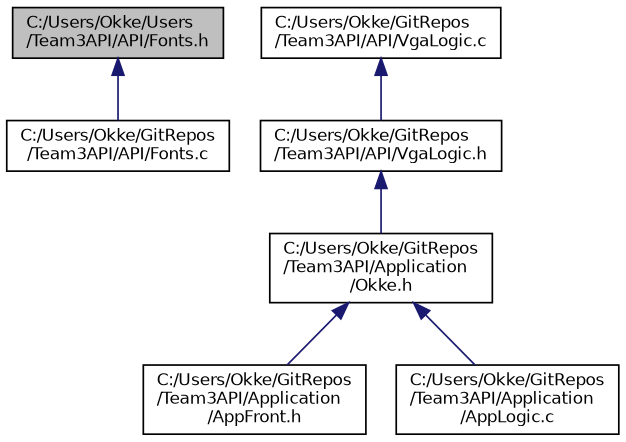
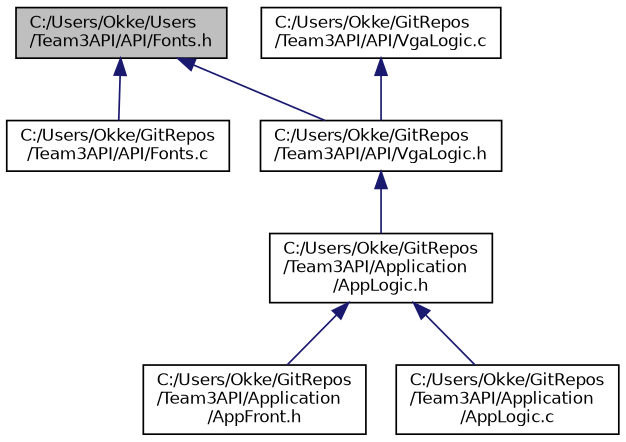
edge "C:/Users/Okke/GitRepos /Team3API/API/VgaLogic.h" -> "C:/Users/Okke/Users /Team3API/API/Fonts.h": added
node "C:/Users/Okke/GitRepos /Team3API/Application /Okke.h": label "C:/Users/Okke/GitRepos /Team3API/Application /Okke.h" -> "C:/Users/Okke/GitRepos /Team3API/Application /AppLogic.h"
